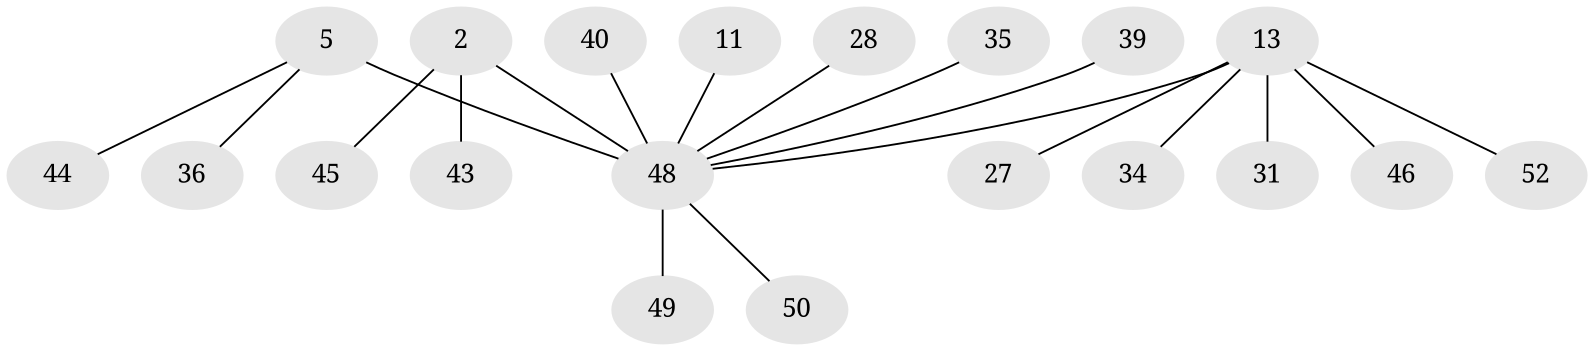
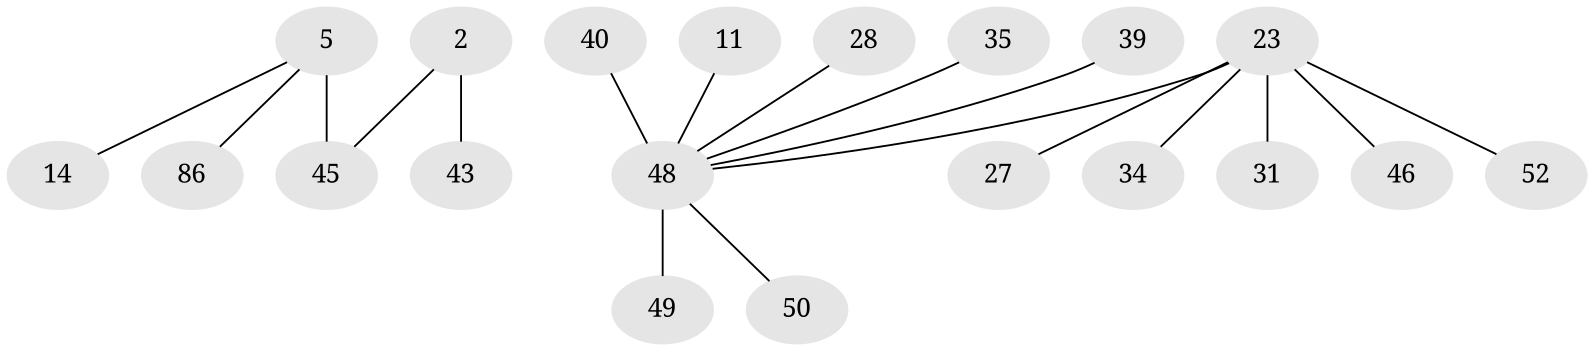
node "13": label "13" -> "23"
edge "2" -- "48": removed
edge "5" -- "48": now "5" -- "45"
node "44": label "44" -> "14"
node "36": label "36" -> "86"
